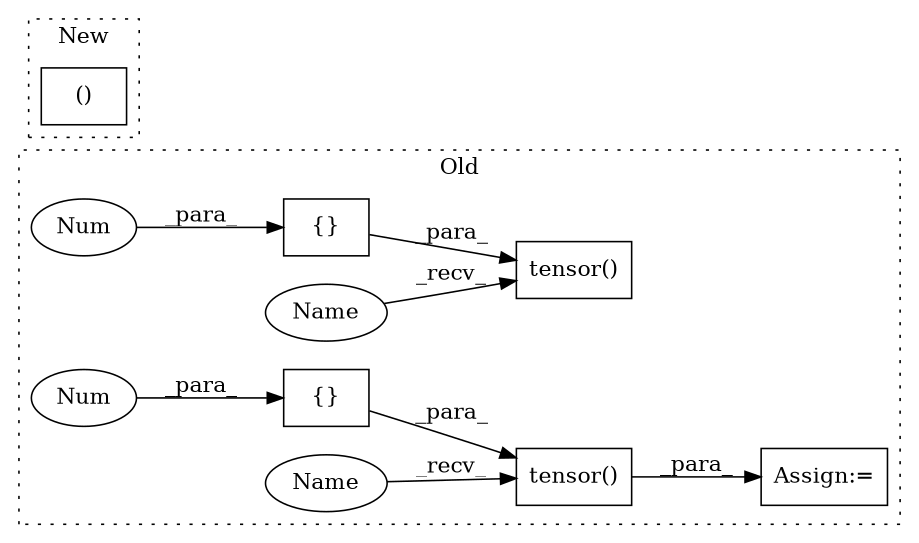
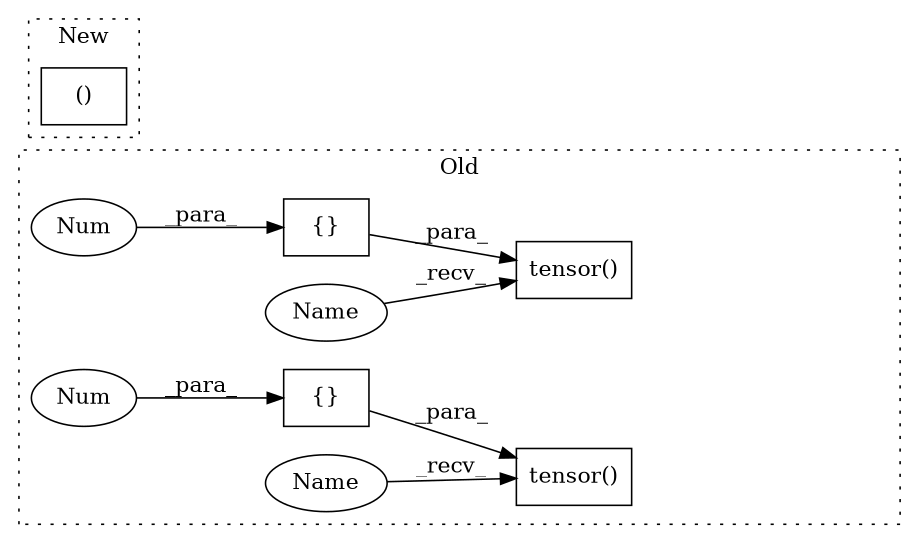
node "Assign:=": removed
